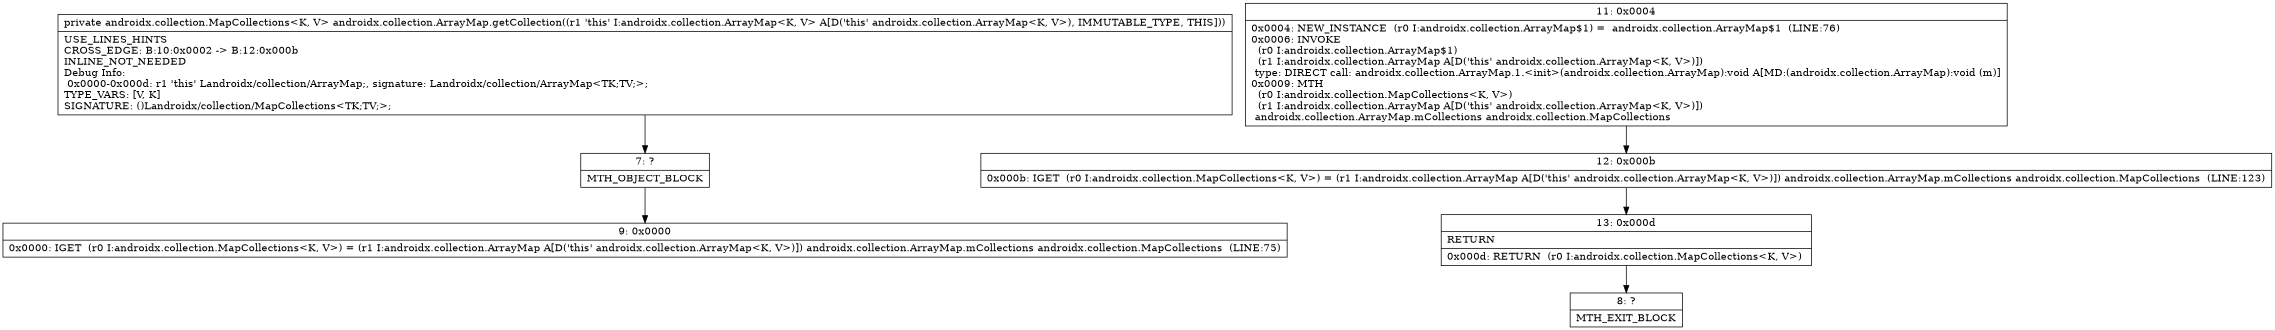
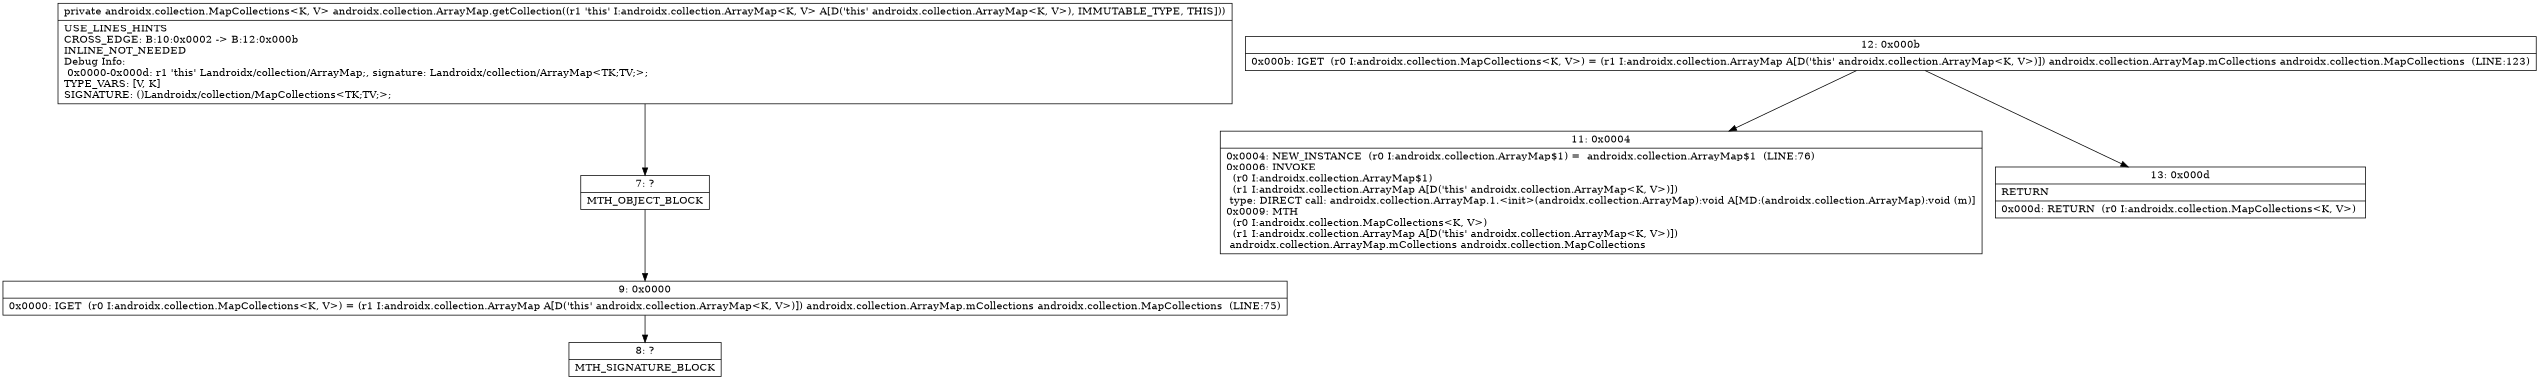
edge "11: 0x0004" -> "12: 0x000b": reversed
edge "13: 0x000d" -> "8: ?": now "9: 0x0000" -> "8: ?"
node "8: ?": text "MTH_EXIT_BLOCK" -> "MTH_SIGNATURE_BLOCK"
